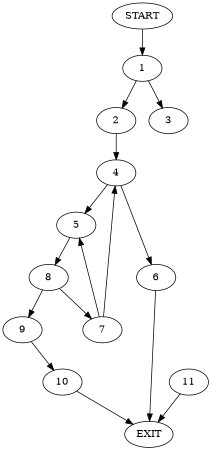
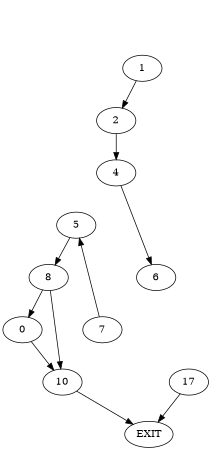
node "START": removed
node "3": removed
edge "4" -> "5": removed
edge "7" -> "4": removed
edge "8" -> "7": now "8" -> "10"
node "9": label "9" -> "0"
edge "6" -> "EXIT": removed
node "11": label "11" -> "17"
